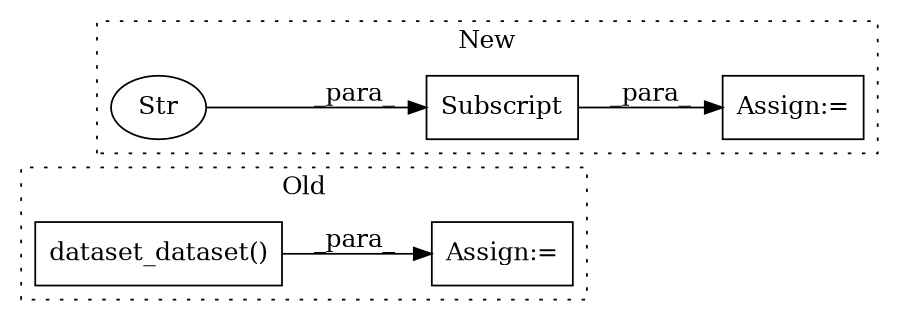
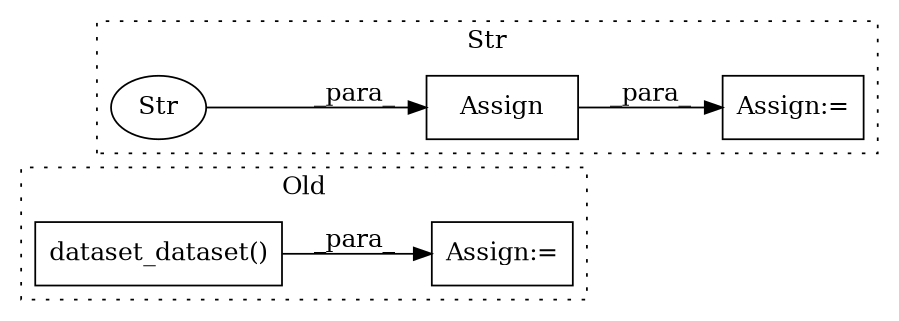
cluster "New": label "New" -> "Str"
node "Subscript": label "Subscript" -> "Assign"
